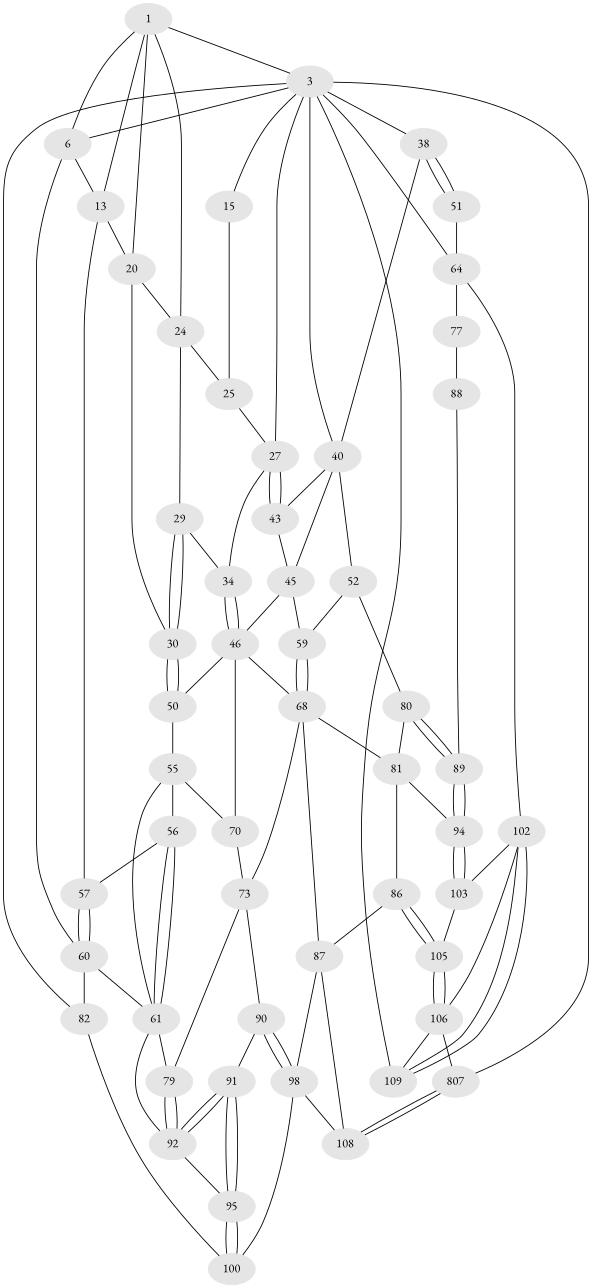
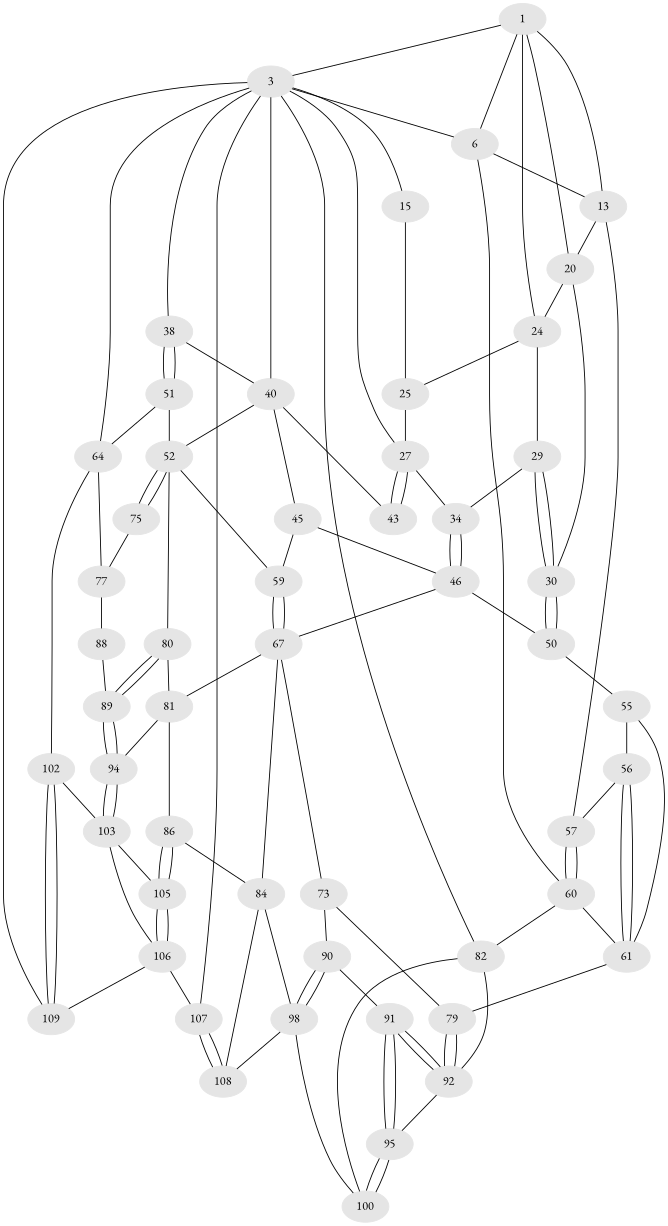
edge "51" -- "52": added
node "75": added
edge "43" -- "45": removed
node "68": label "68" -> "67"
node "70": removed
edge "102" -- "106": now "103" -- "106"
node "87": label "87" -> "84"
node "807": label "807" -> "107"
edge "61" -- "92": now "82" -- "92"
